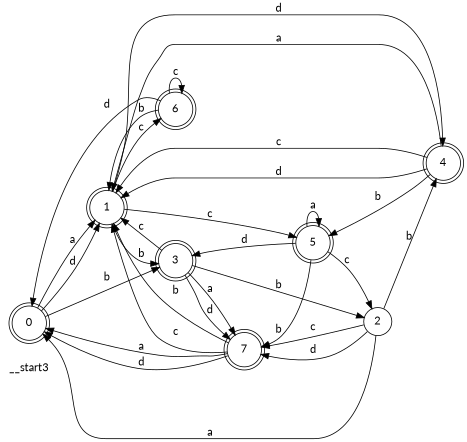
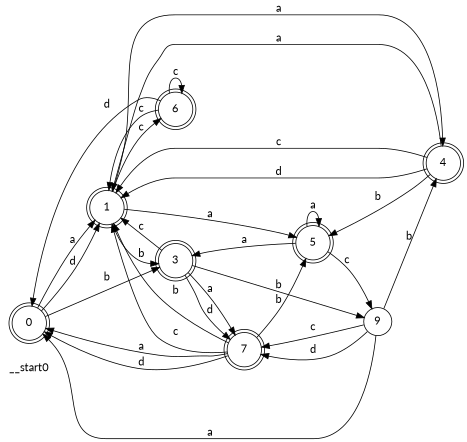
edge "1" -> "4": label "d" -> "a"
edge "6" -> "1": label "b" -> "c"
edge "1" -> "5": label "c" -> "a"
edge "5" -> "3": label "d" -> "a"
edge "5" -> "7": reversed
node "2": label "2" -> "9"
node "__start3": label "__start3" -> "__start0"
